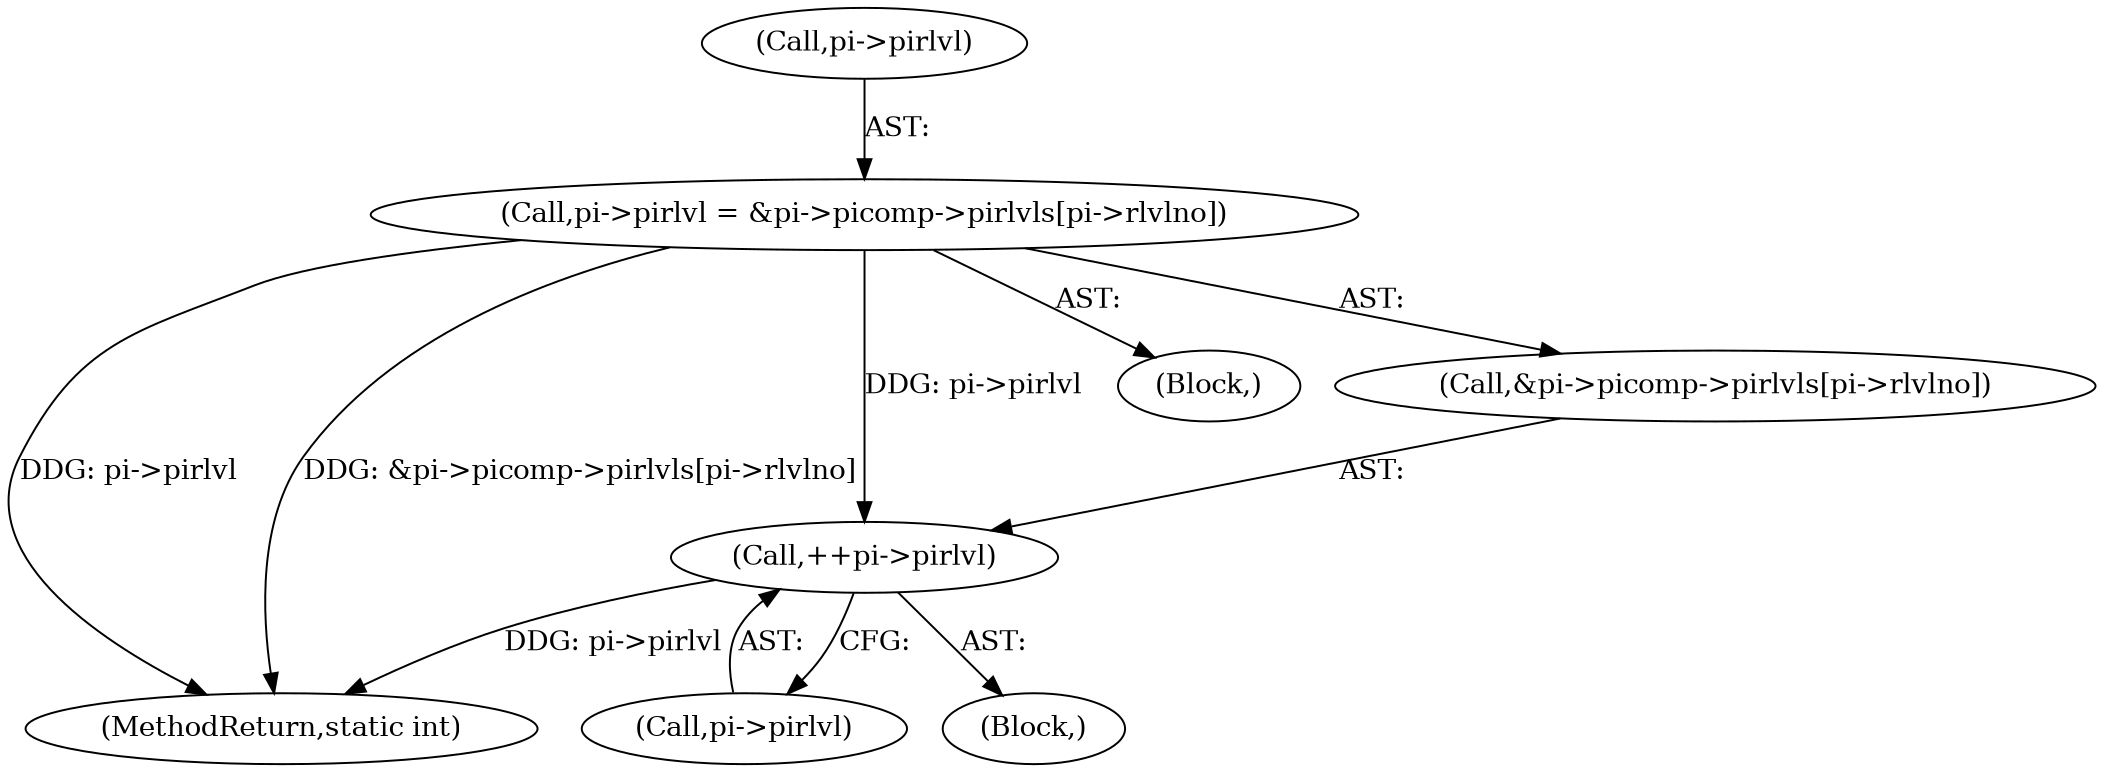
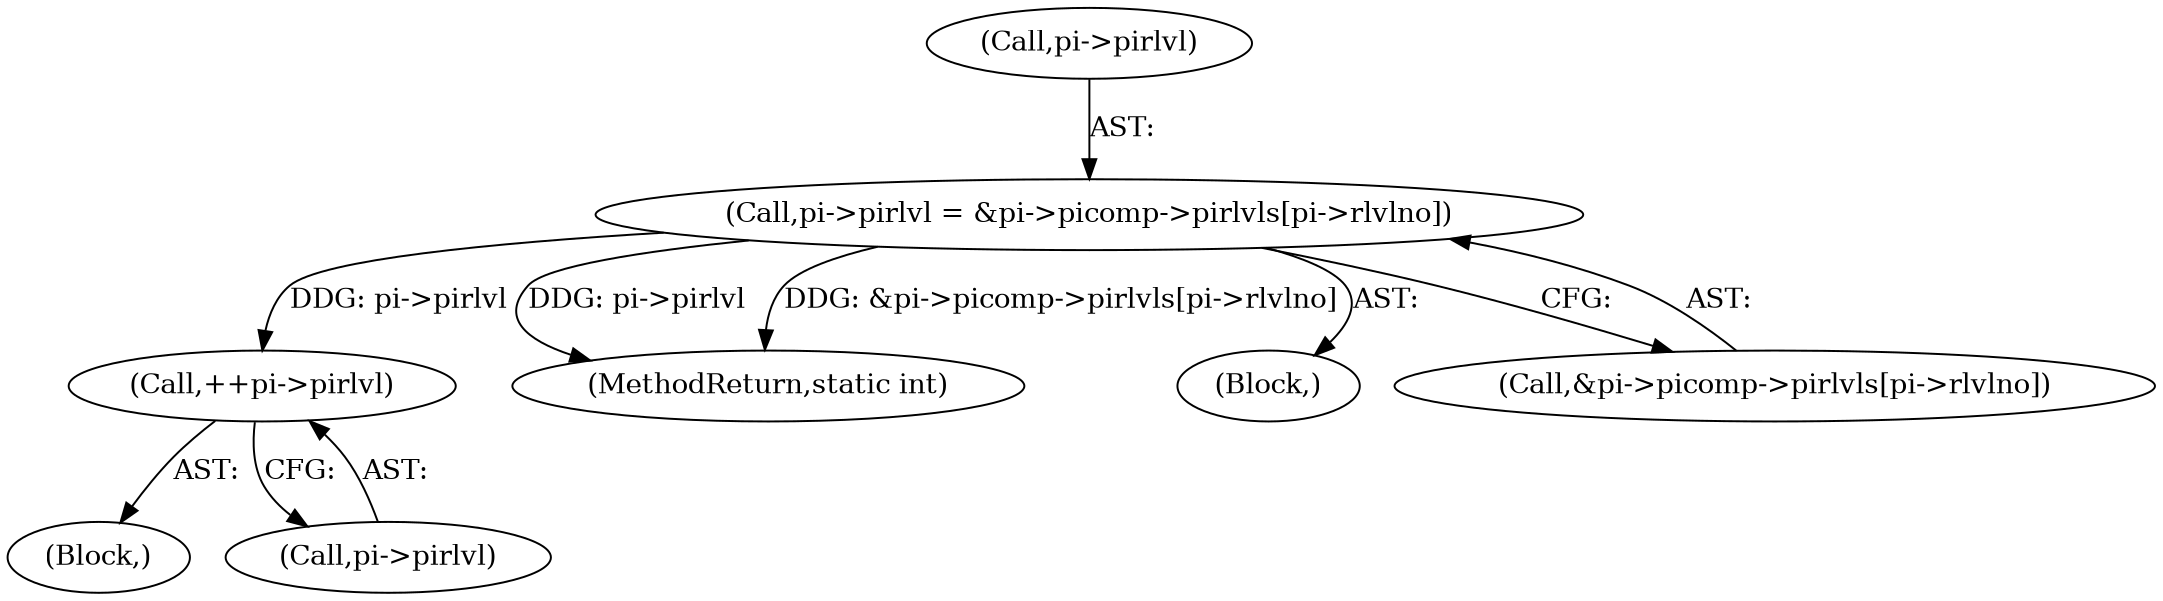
edge "(Call,pi->pirlvl = &pi->picomp->pirlvls[pi->rlvlno])" -> "(Call,&pi->picomp->pirlvls[pi->rlvlno])": label "AST: " -> "CFG: "
edge "(Call,&pi->picomp->pirlvls[pi->rlvlno])" -> "(Call,++pi->pirlvl)": now "(Call,&pi->picomp->pirlvls[pi->rlvlno])" -> "(Call,pi->pirlvl = &pi->picomp->pirlvls[pi->rlvlno])"
edge "(Call,++pi->pirlvl)" -> "(MethodReturn,static int)": removed, label "DDG: pi->pirlvl"
